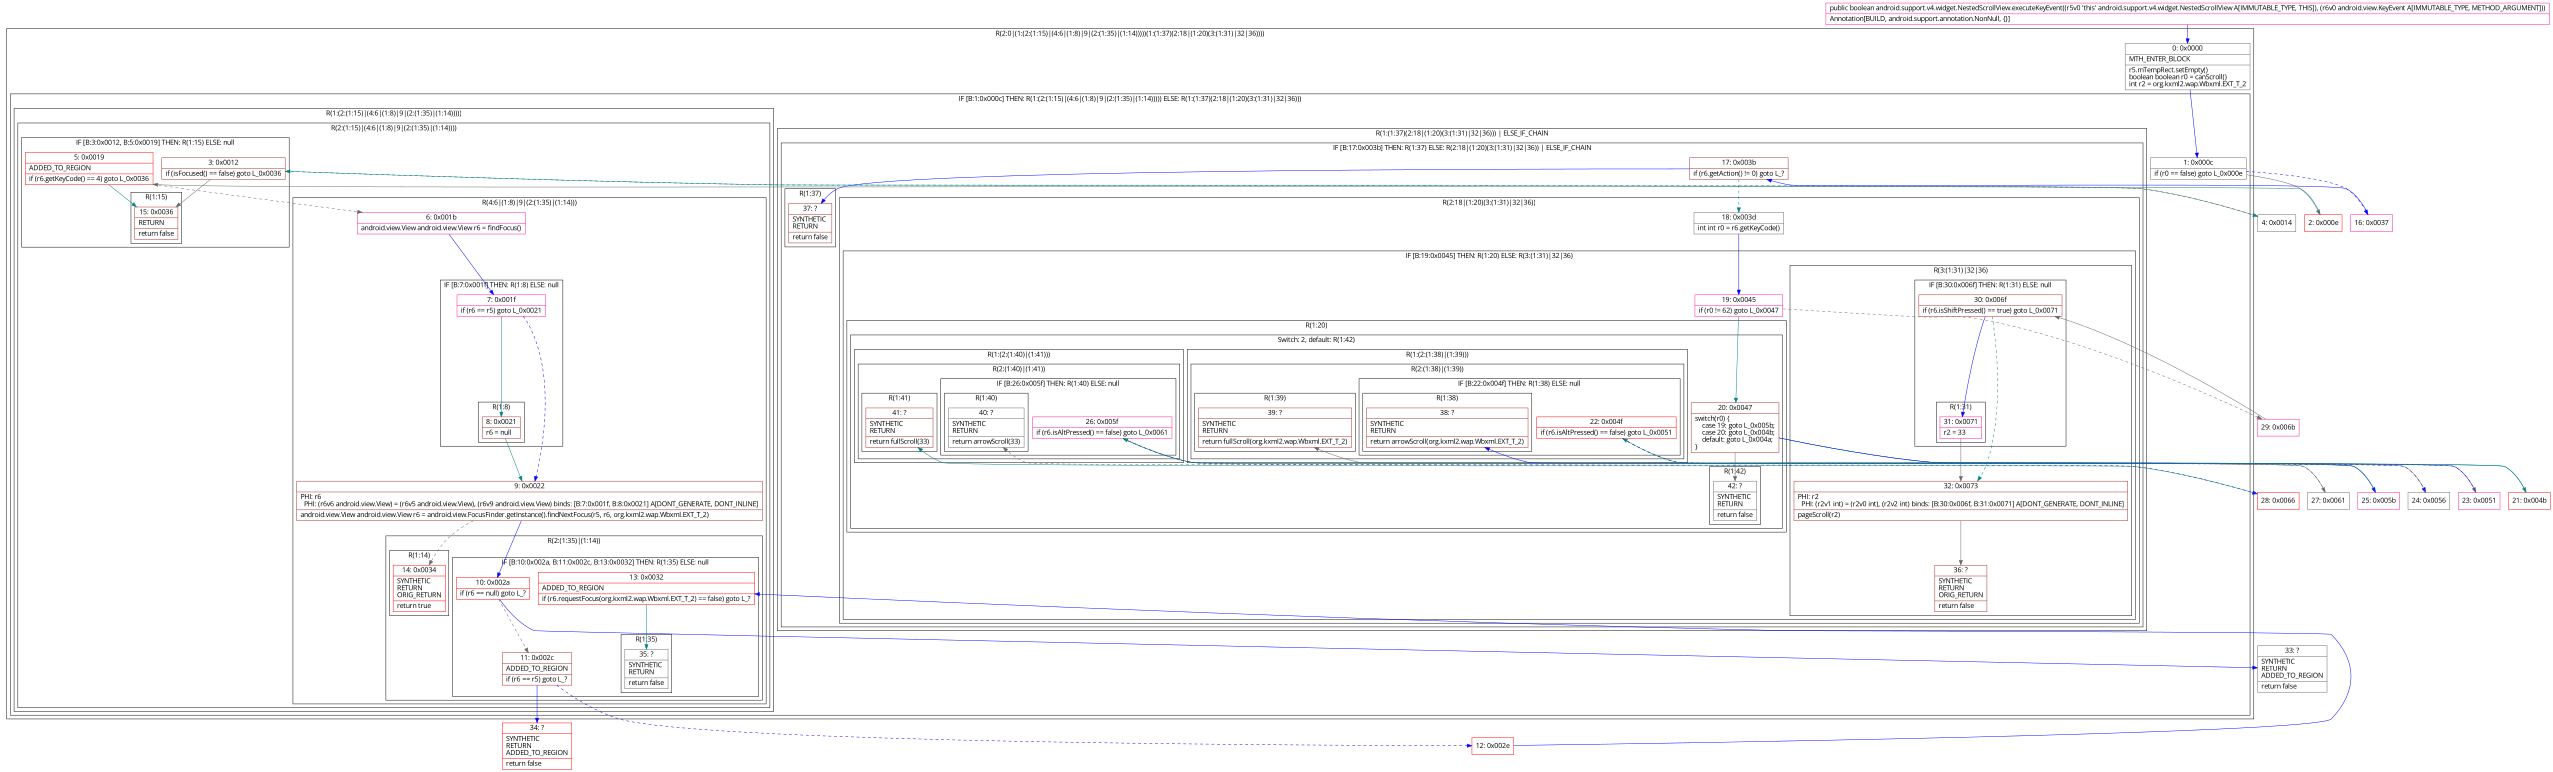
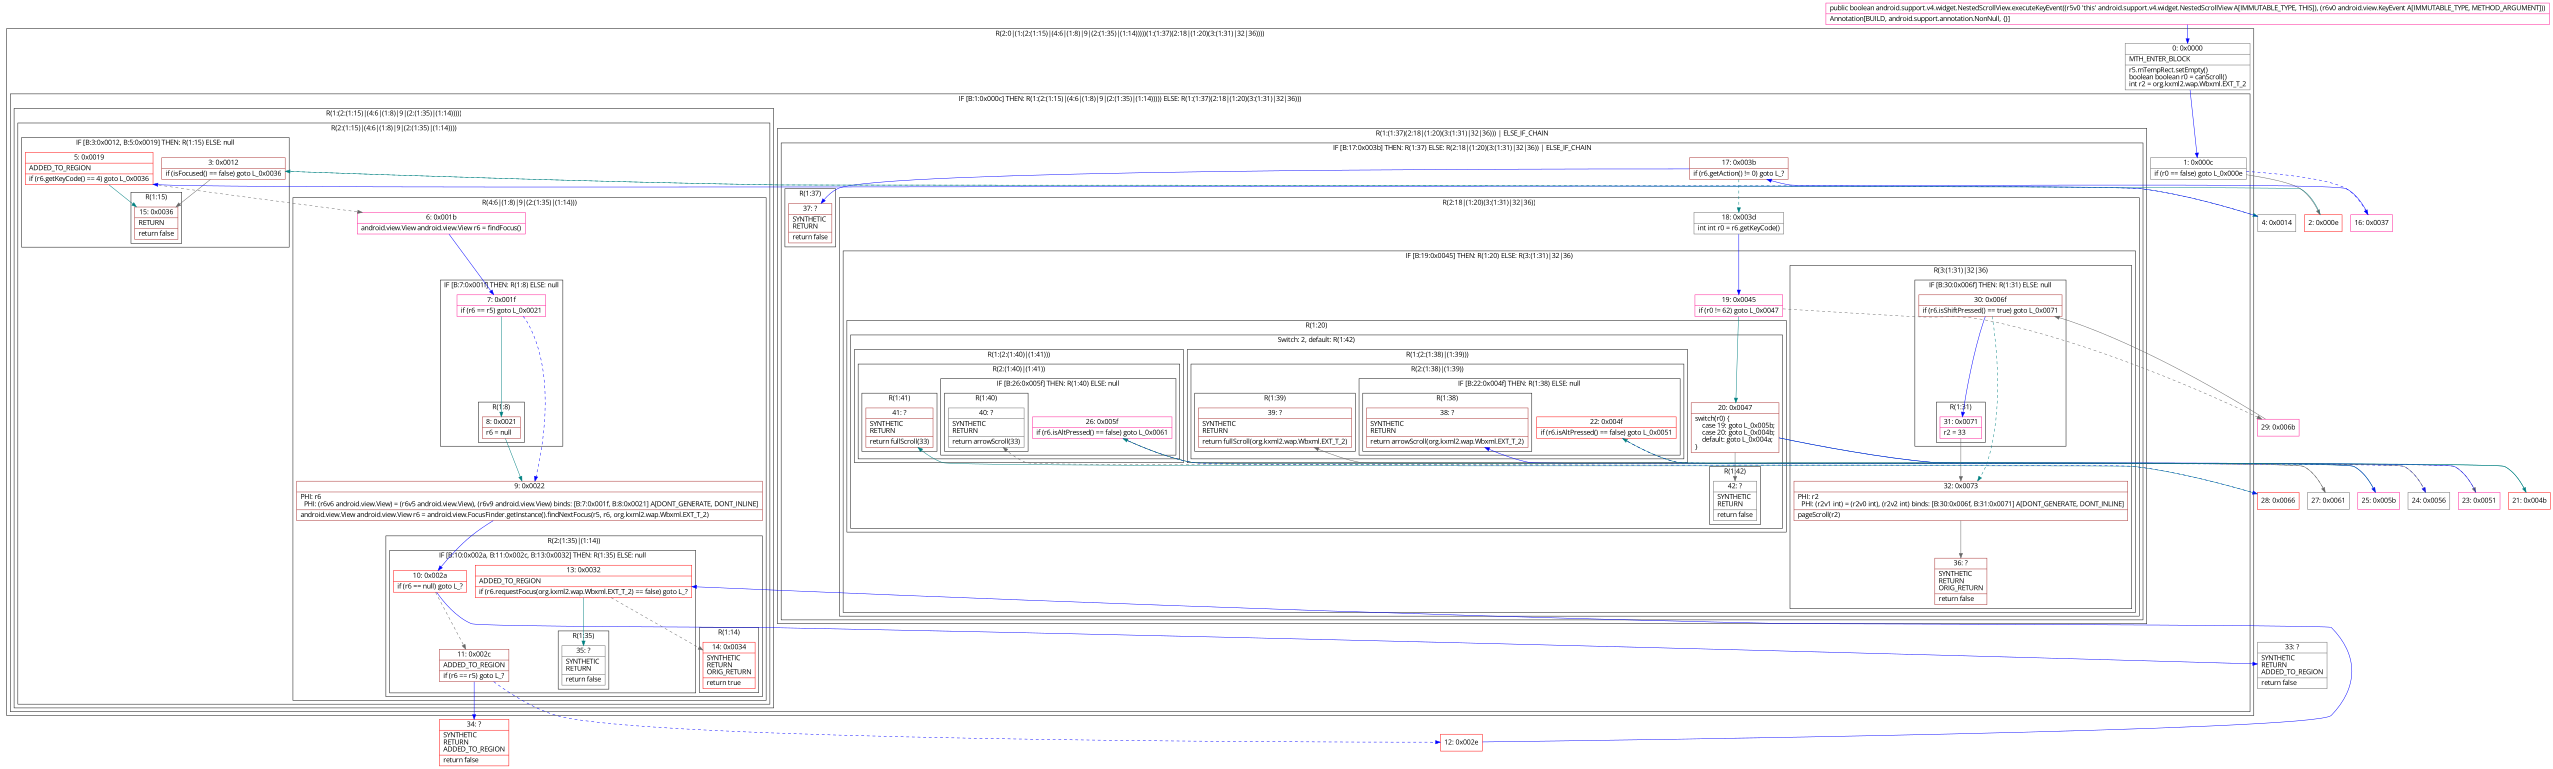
edge "4: 0x0014" -> "5: 0x0019": color gray40 -> blue
edge "9: 0x0022" -> "14: 0x0034": now "13: 0x0032" -> "14: 0x0034"
